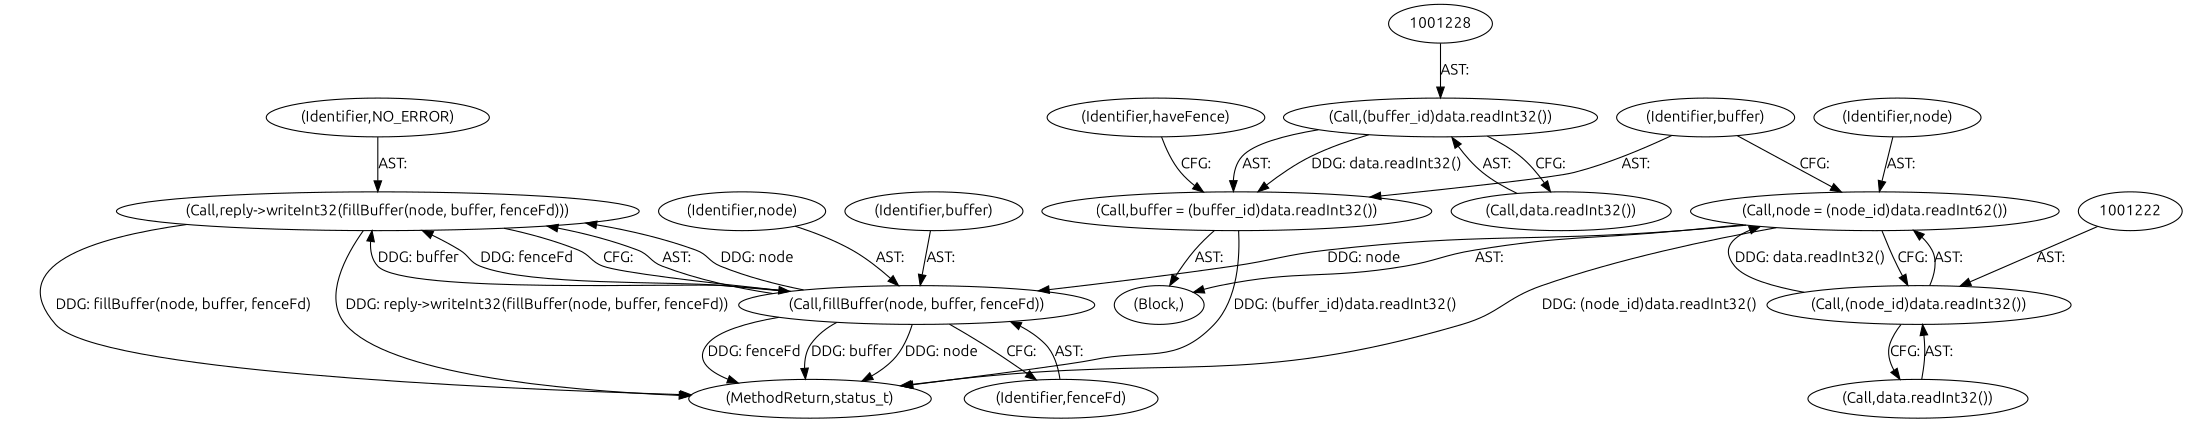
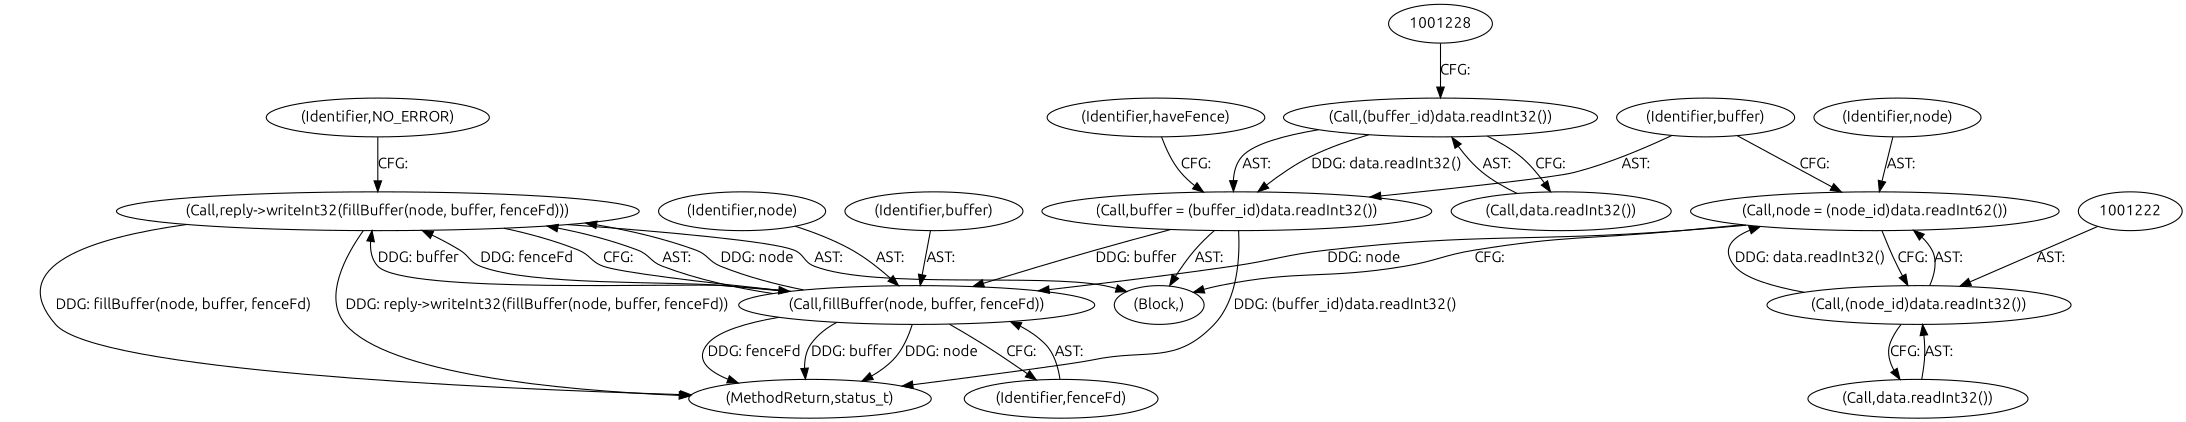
edge "1001228" -> "(Call,(buffer_id)data.readInt32())": label "AST: " -> "CFG: "
edge "(Identifier,NO_ERROR)" -> "(Call,reply->writeInt32(fillBuffer(node, buffer, fenceFd)))": label "AST: " -> "CFG: "
edge "(Call,buffer = (buffer_id)data.readInt32())" -> "(Call,fillBuffer(node, buffer, fenceFd))": added, label "DDG: buffer"
edge "(Call,node = (node_id)data.readInt62())" -> "(Block,)": label "AST: " -> "CFG: "
edge "(Call,reply->writeInt32(fillBuffer(node, buffer, fenceFd)))" -> "(Block,)": added, label "AST:"
edge "(Call,node = (node_id)data.readInt62())" -> "(MethodReturn,status_t)": removed, label "DDG: (node_id)data.readInt32()"
